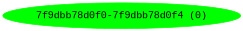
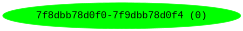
node "7f9dbb78d0f0-7f9dbb78d0f4 (0)": label "7f9dbb78d0f0-7f9dbb78d0f4 (0)" -> "7f8dbb78d0f0-7f9dbb78d0f4 (0)"
